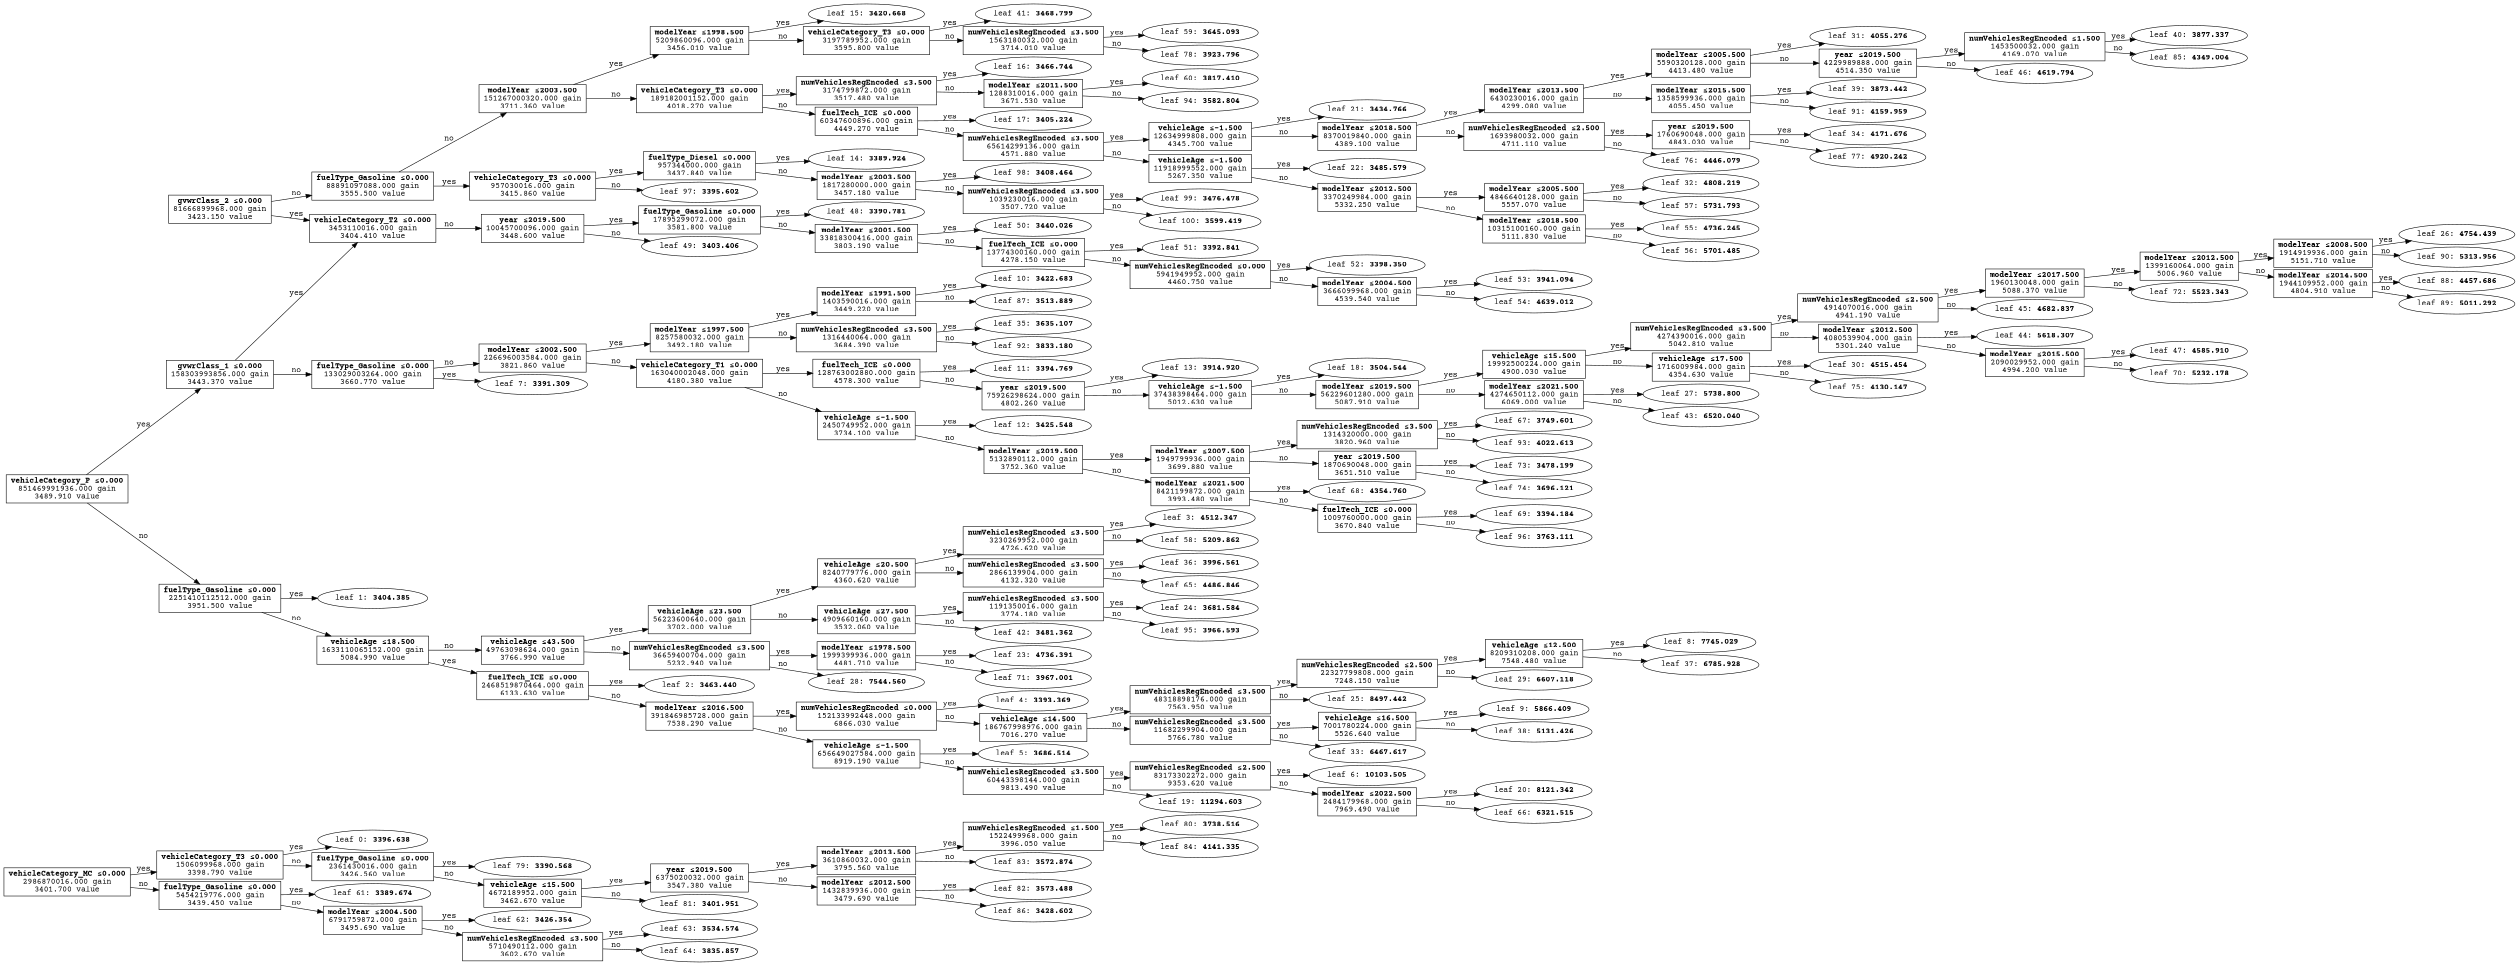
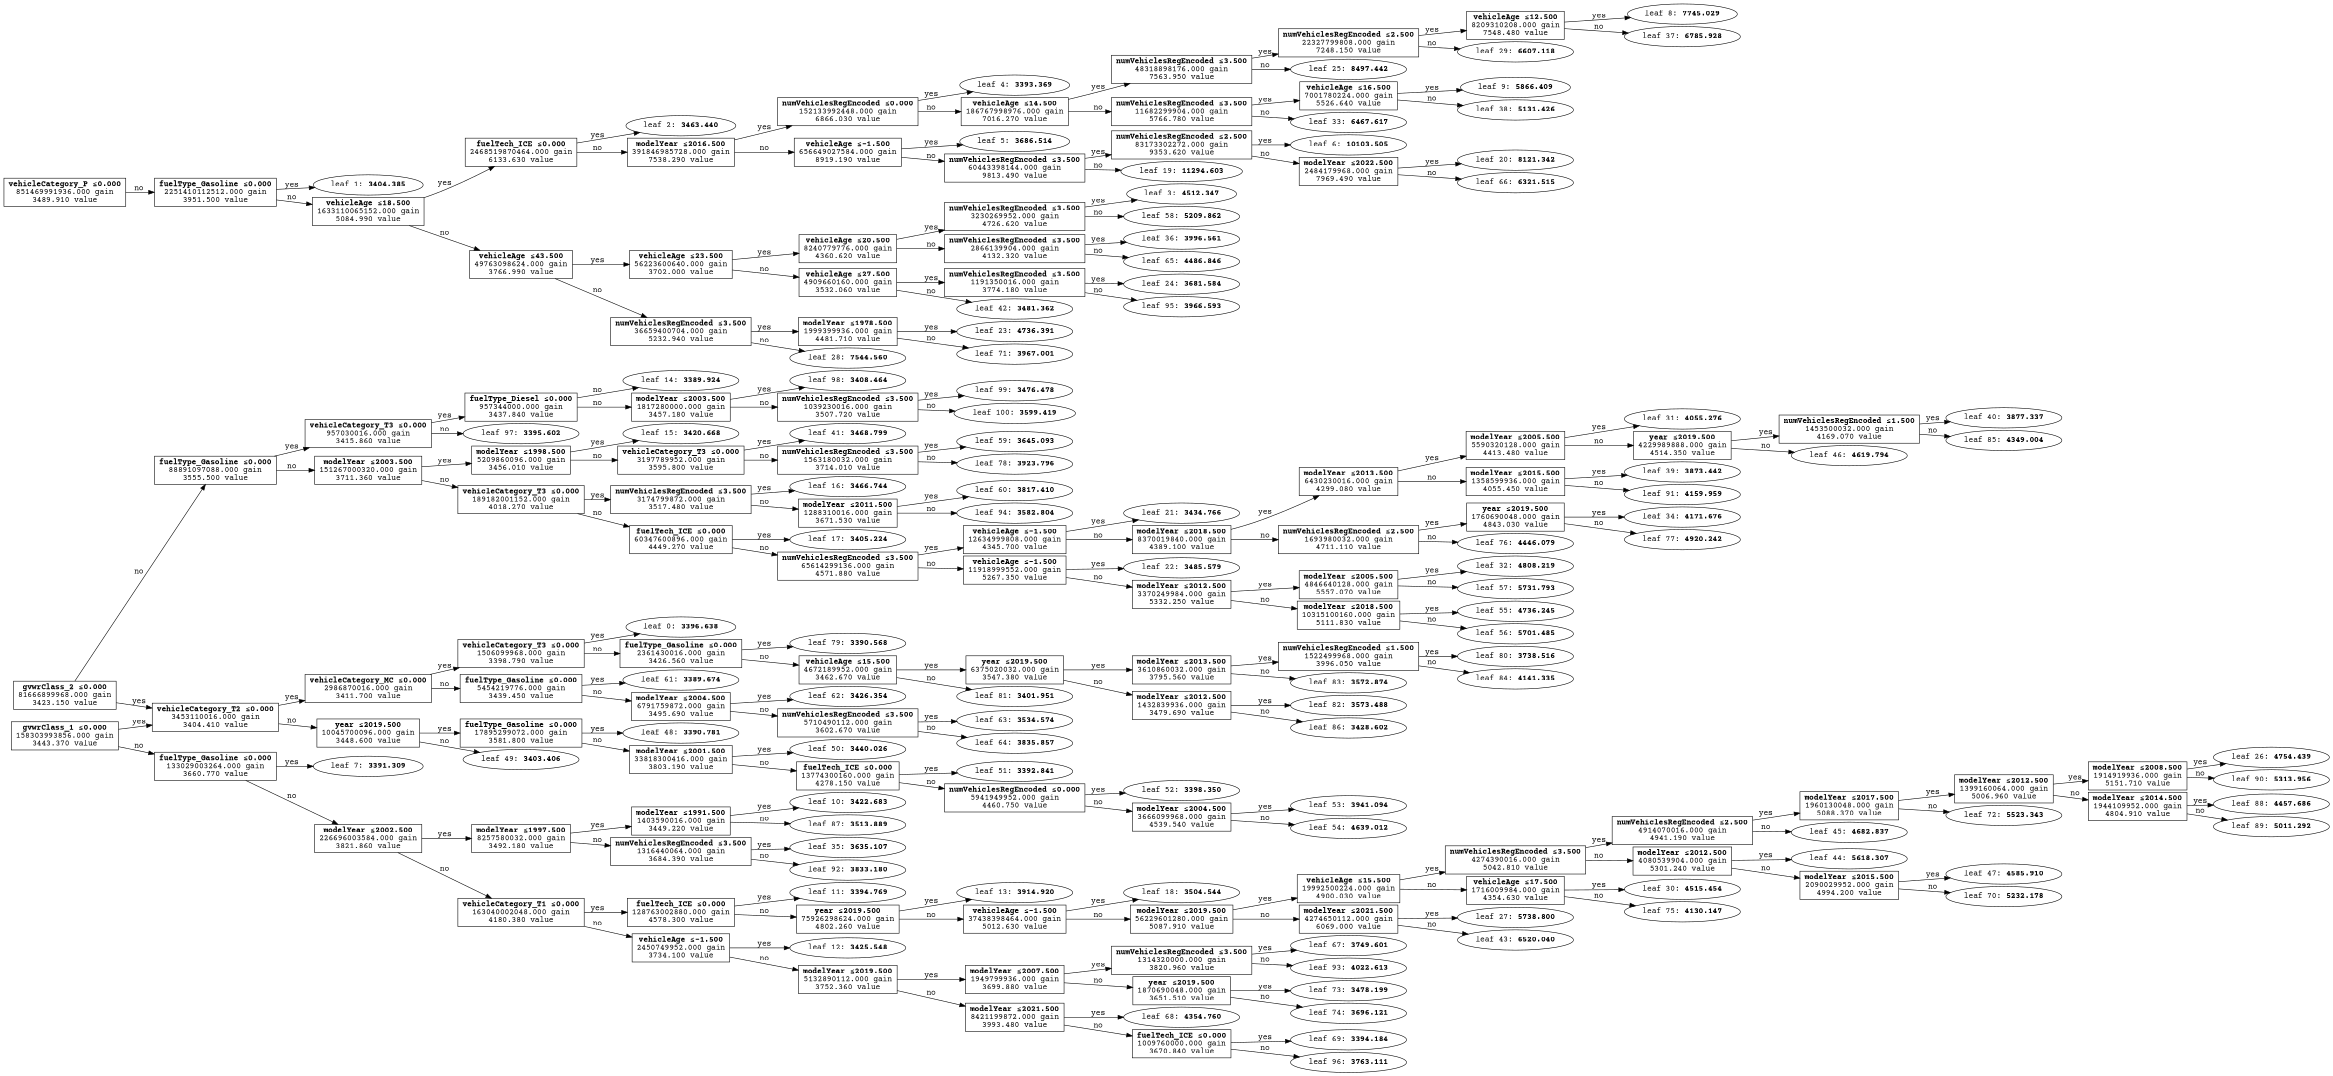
edge "fuelType_Diesel" -> "leaf 14:": label "yes" -> "no"
edge "vehicleCategory_P" -> "gvwrClass_1": removed, label "yes"
edge "vehicleCategory_T2" -> "vehicleCategory_MC": added, label "yes"
node "vehicleCategory_MC": text "3401.700 value" -> "3411.700 value"
